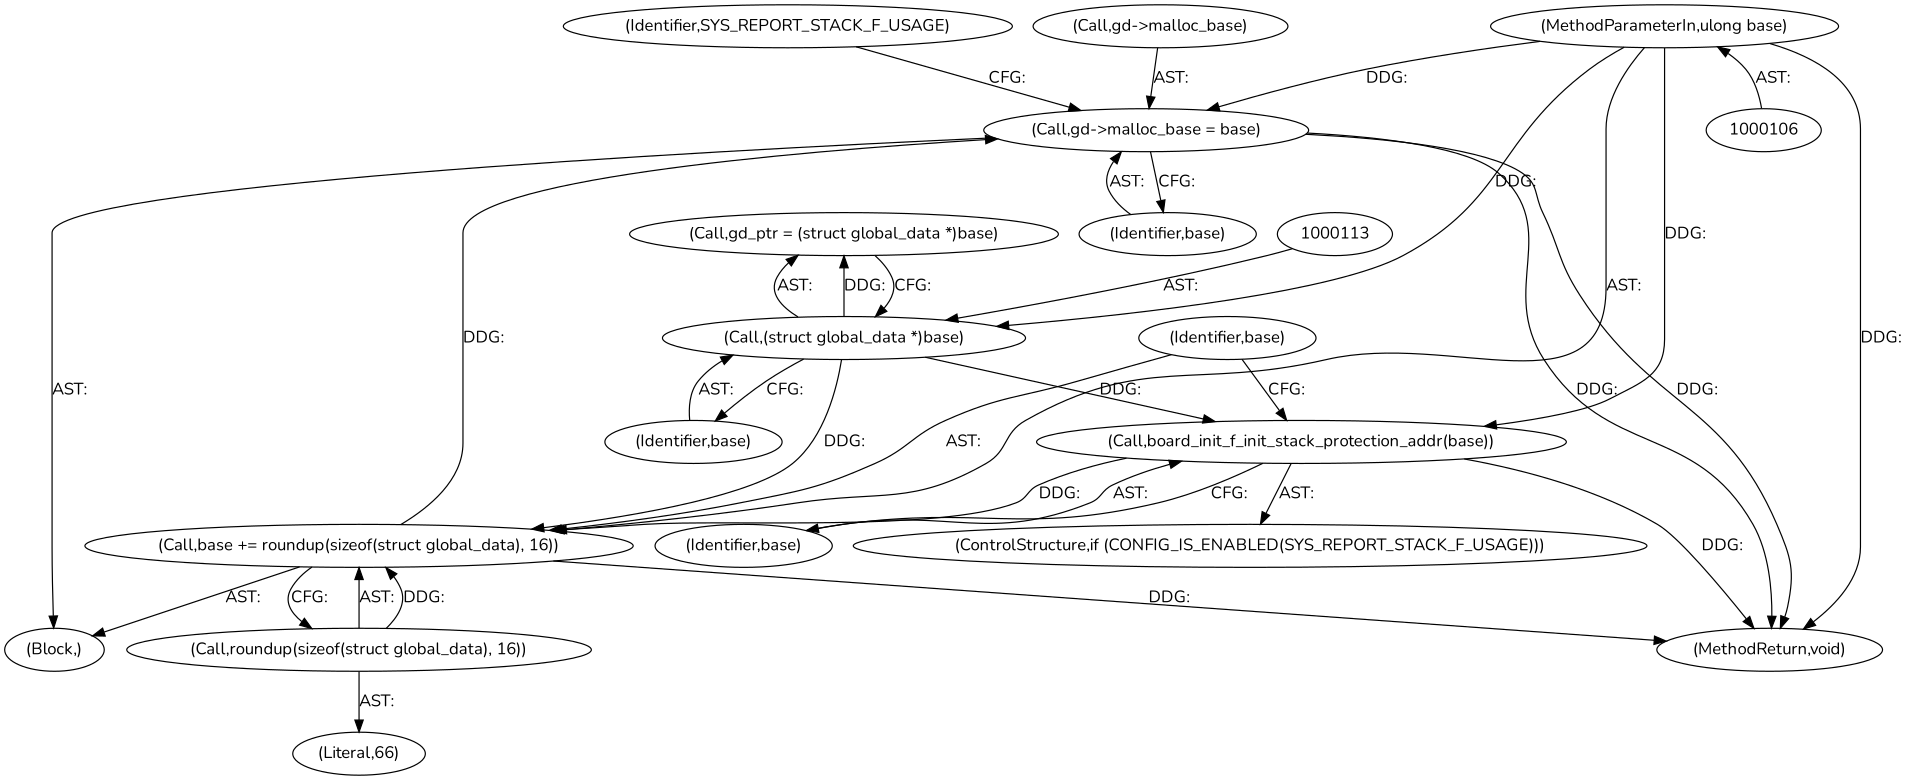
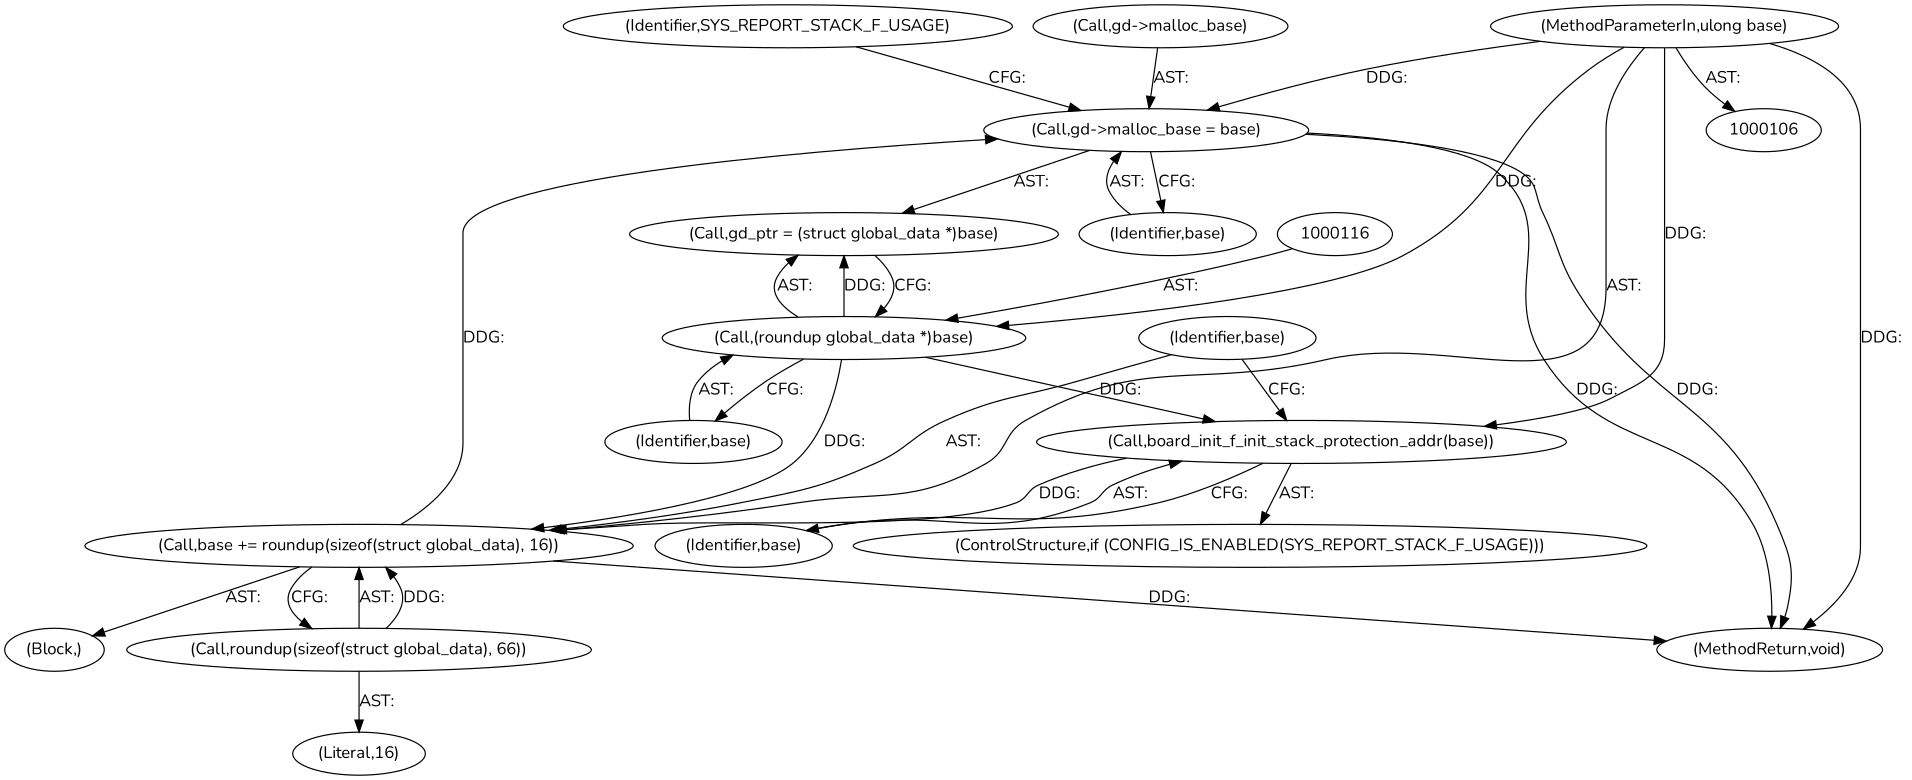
edge "1000106" -> "(MethodParameterIn,ulong base)": reversed
edge "(Call,gd->malloc_base = base)" -> "(Block,)": now "(Call,gd->malloc_base = base)" -> "(Call,gd_ptr = (struct global_data *)base)"
node "1000113": label "1000113" -> "1000116"
node "(Call,(struct global_data *)base)": label "(Call,(struct global_data *)base)" -> "(Call,(roundup global_data *)base)"
edge "(Call,board_init_f_init_stack_protection_addr(base))" -> "(MethodReturn,void)": removed, label "DDG:"
node "(Call,roundup(sizeof(struct global_data), 16))": label "(Call,roundup(sizeof(struct global_data), 16))" -> "(Call,roundup(sizeof(struct global_data), 66))"
node "(Literal,66)": label "(Literal,66)" -> "(Literal,16)"
